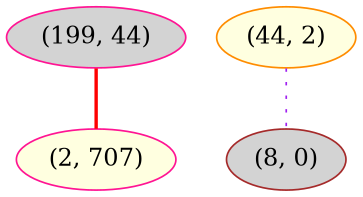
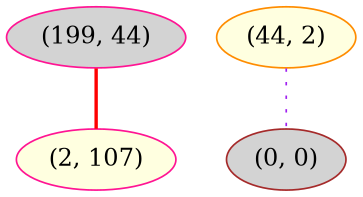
node "(2, 707)": label "(2, 707)" -> "(2, 107)"
node "(8, 0)": label "(8, 0)" -> "(0, 0)"
